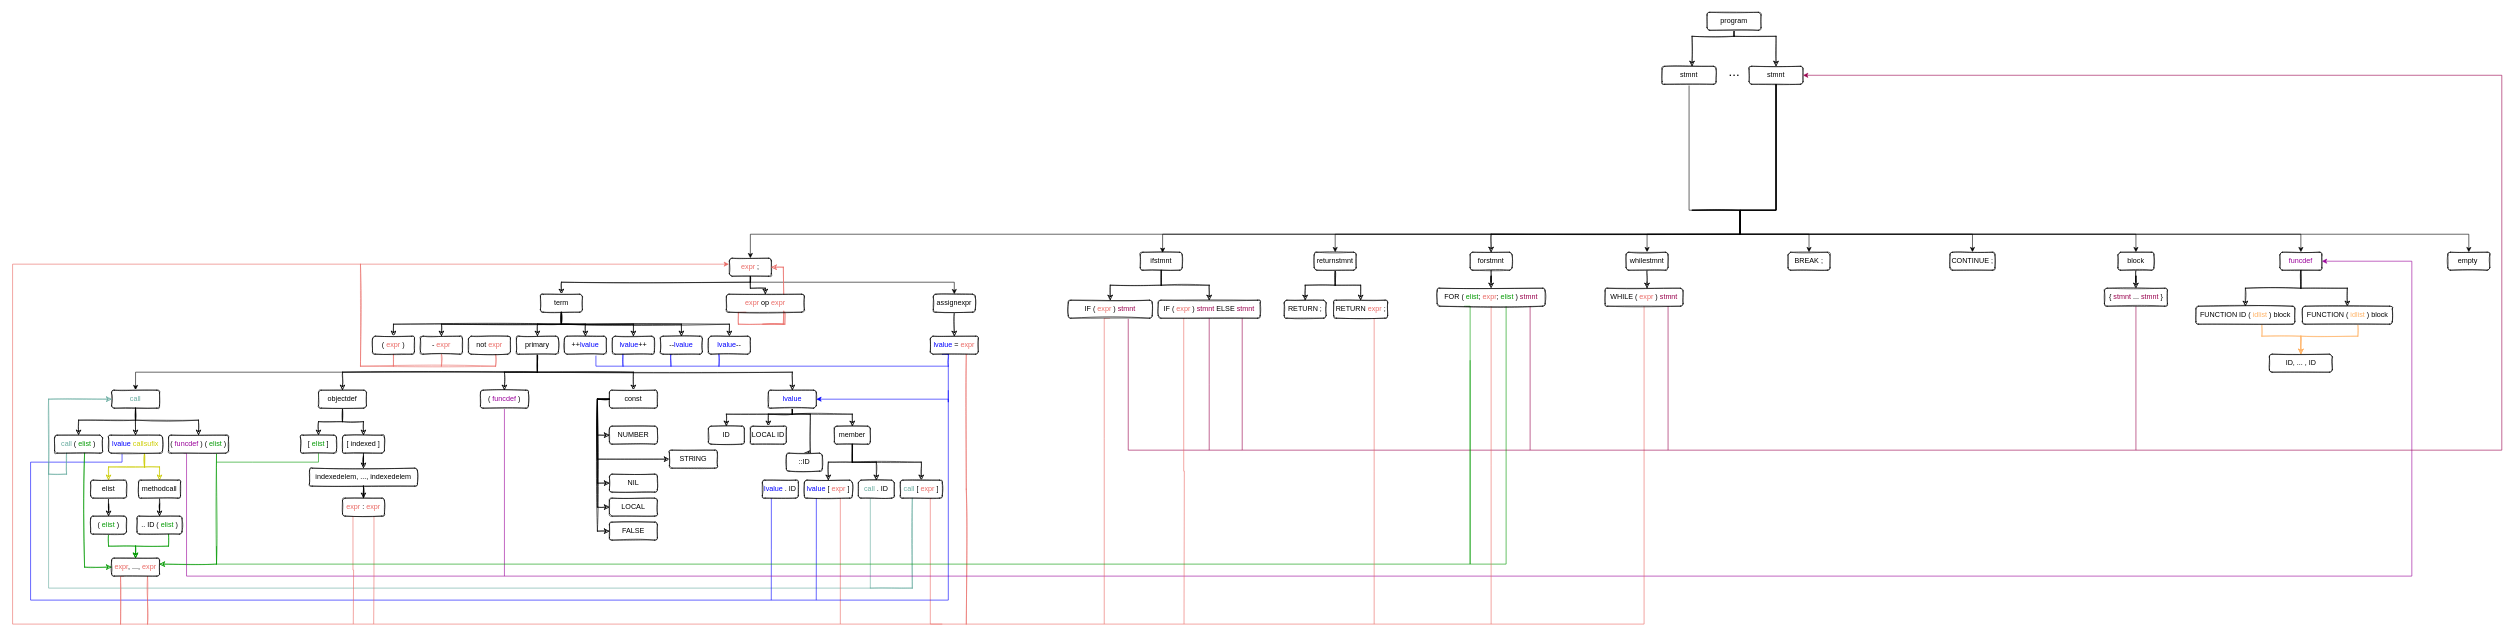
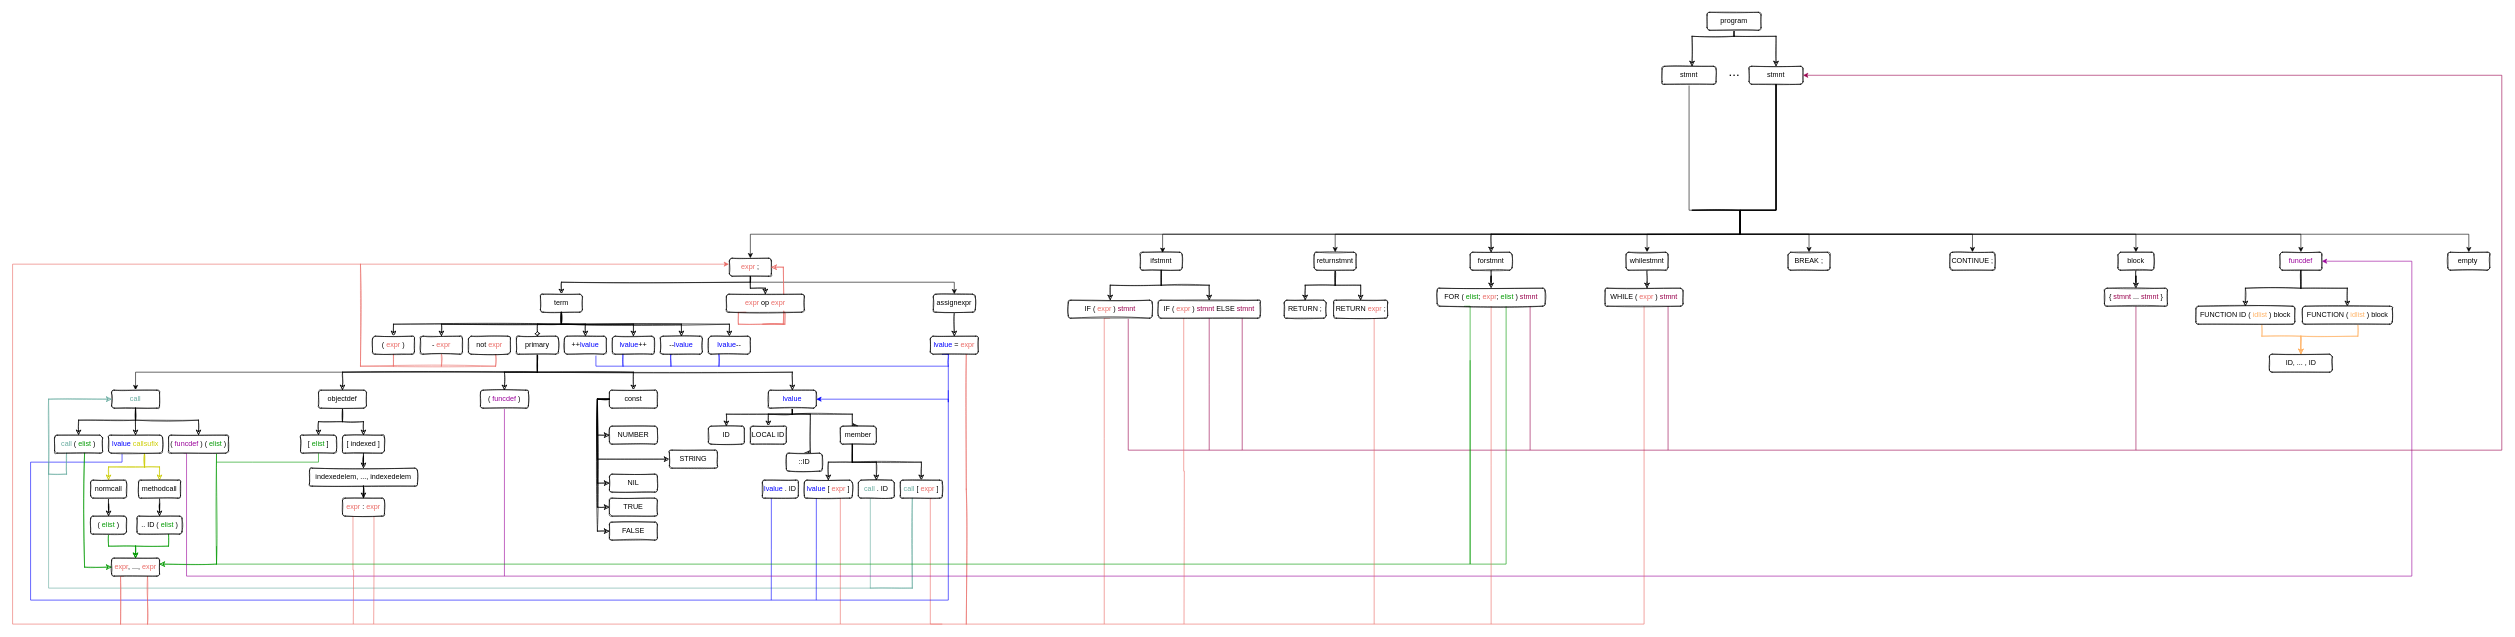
edge "term" -> "primary": arrowhead classic -> diamond
node "member": moved (852, 435) -> (858, 435)
node "elist": label "elist" -> "normcall"
node "LOCAL": label "LOCAL" -> "TRUE"
